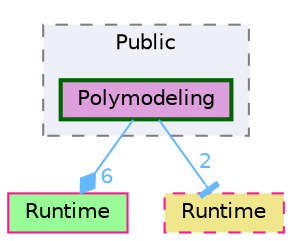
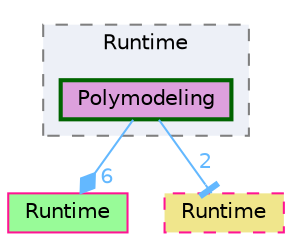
cluster "Public": label "Public" -> "Runtime"
